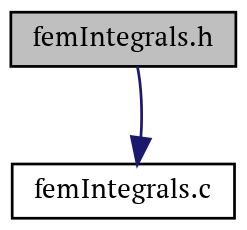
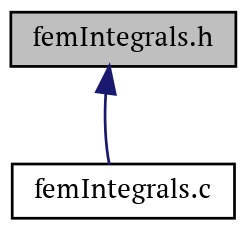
edge "femIntegrals.h" -> "femIntegrals.c": reversed
